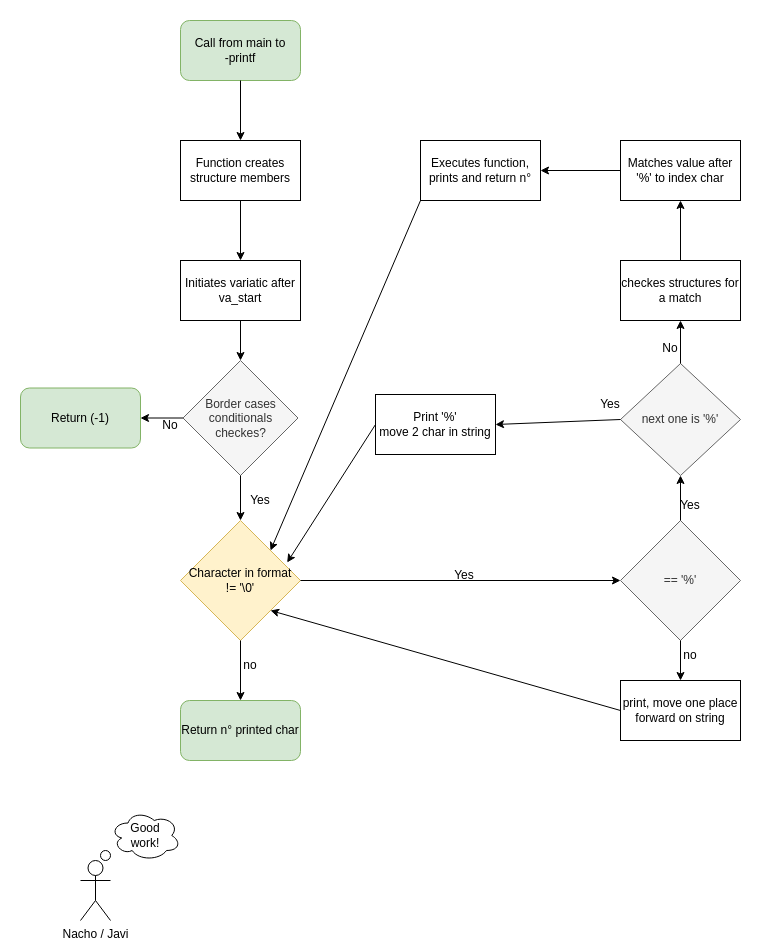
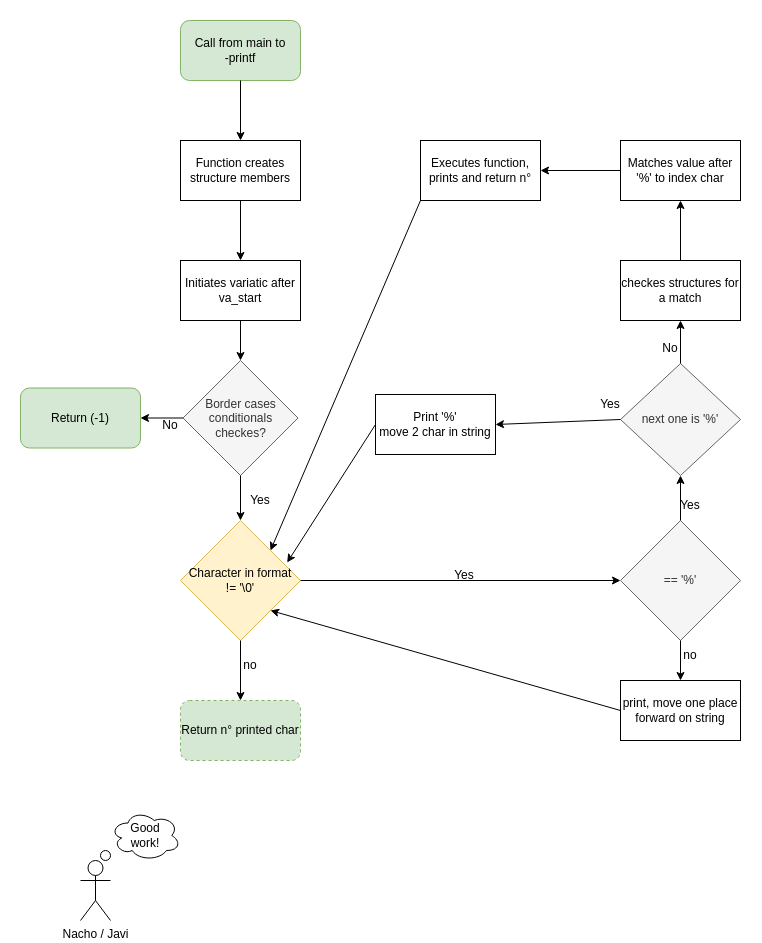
node "Return n° printed char": style solid -> dashed
